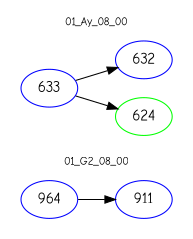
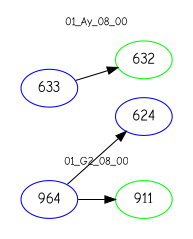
node "632": color blue -> green
edge "633" -> "624": now "964" -> "624"
node "624": color green -> blue
node "911": color blue -> green
